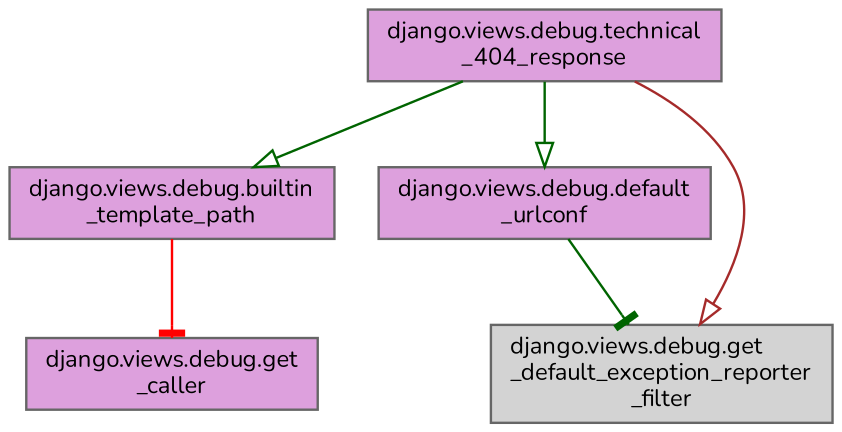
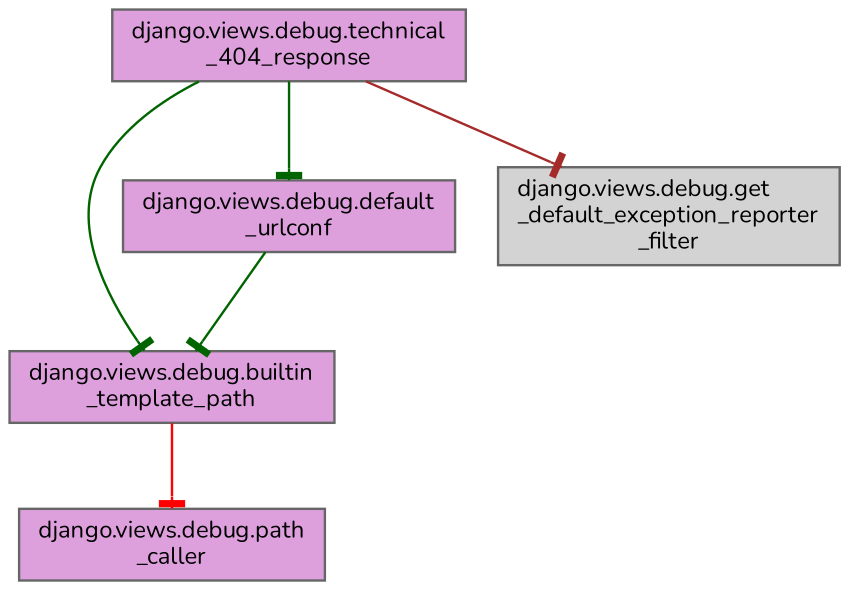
edge "django.views.debug.technical _404_response" -> "django.views.debug.default _urlconf": arrowhead onormal -> tee
edge "django.views.debug.technical _404_response" -> "django.views.debug.builtin _template_path": arrowhead onormal -> tee
edge "django.views.debug.technical _404_response" -> "django.views.debug.get _default_exception_reporter _filter": arrowhead onormal -> tee
edge "django.views.debug.default _urlconf" -> "django.views.debug.get _default_exception_reporter _filter": now "django.views.debug.default _urlconf" -> "django.views.debug.builtin _template_path"
node "django.views.debug.get _caller": label "django.views.debug.get _caller" -> "django.views.debug.path _caller"
